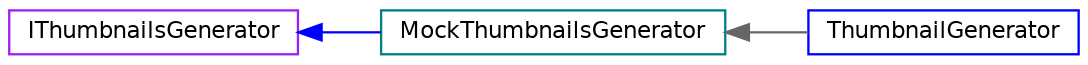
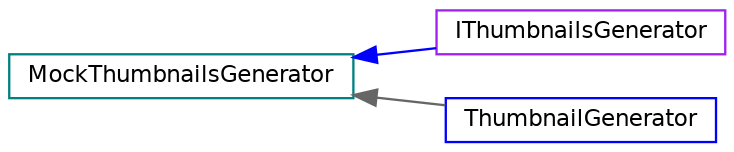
edge "MockThumbnailsGenerator" -> "IThumbnailsGenerator": reversed
